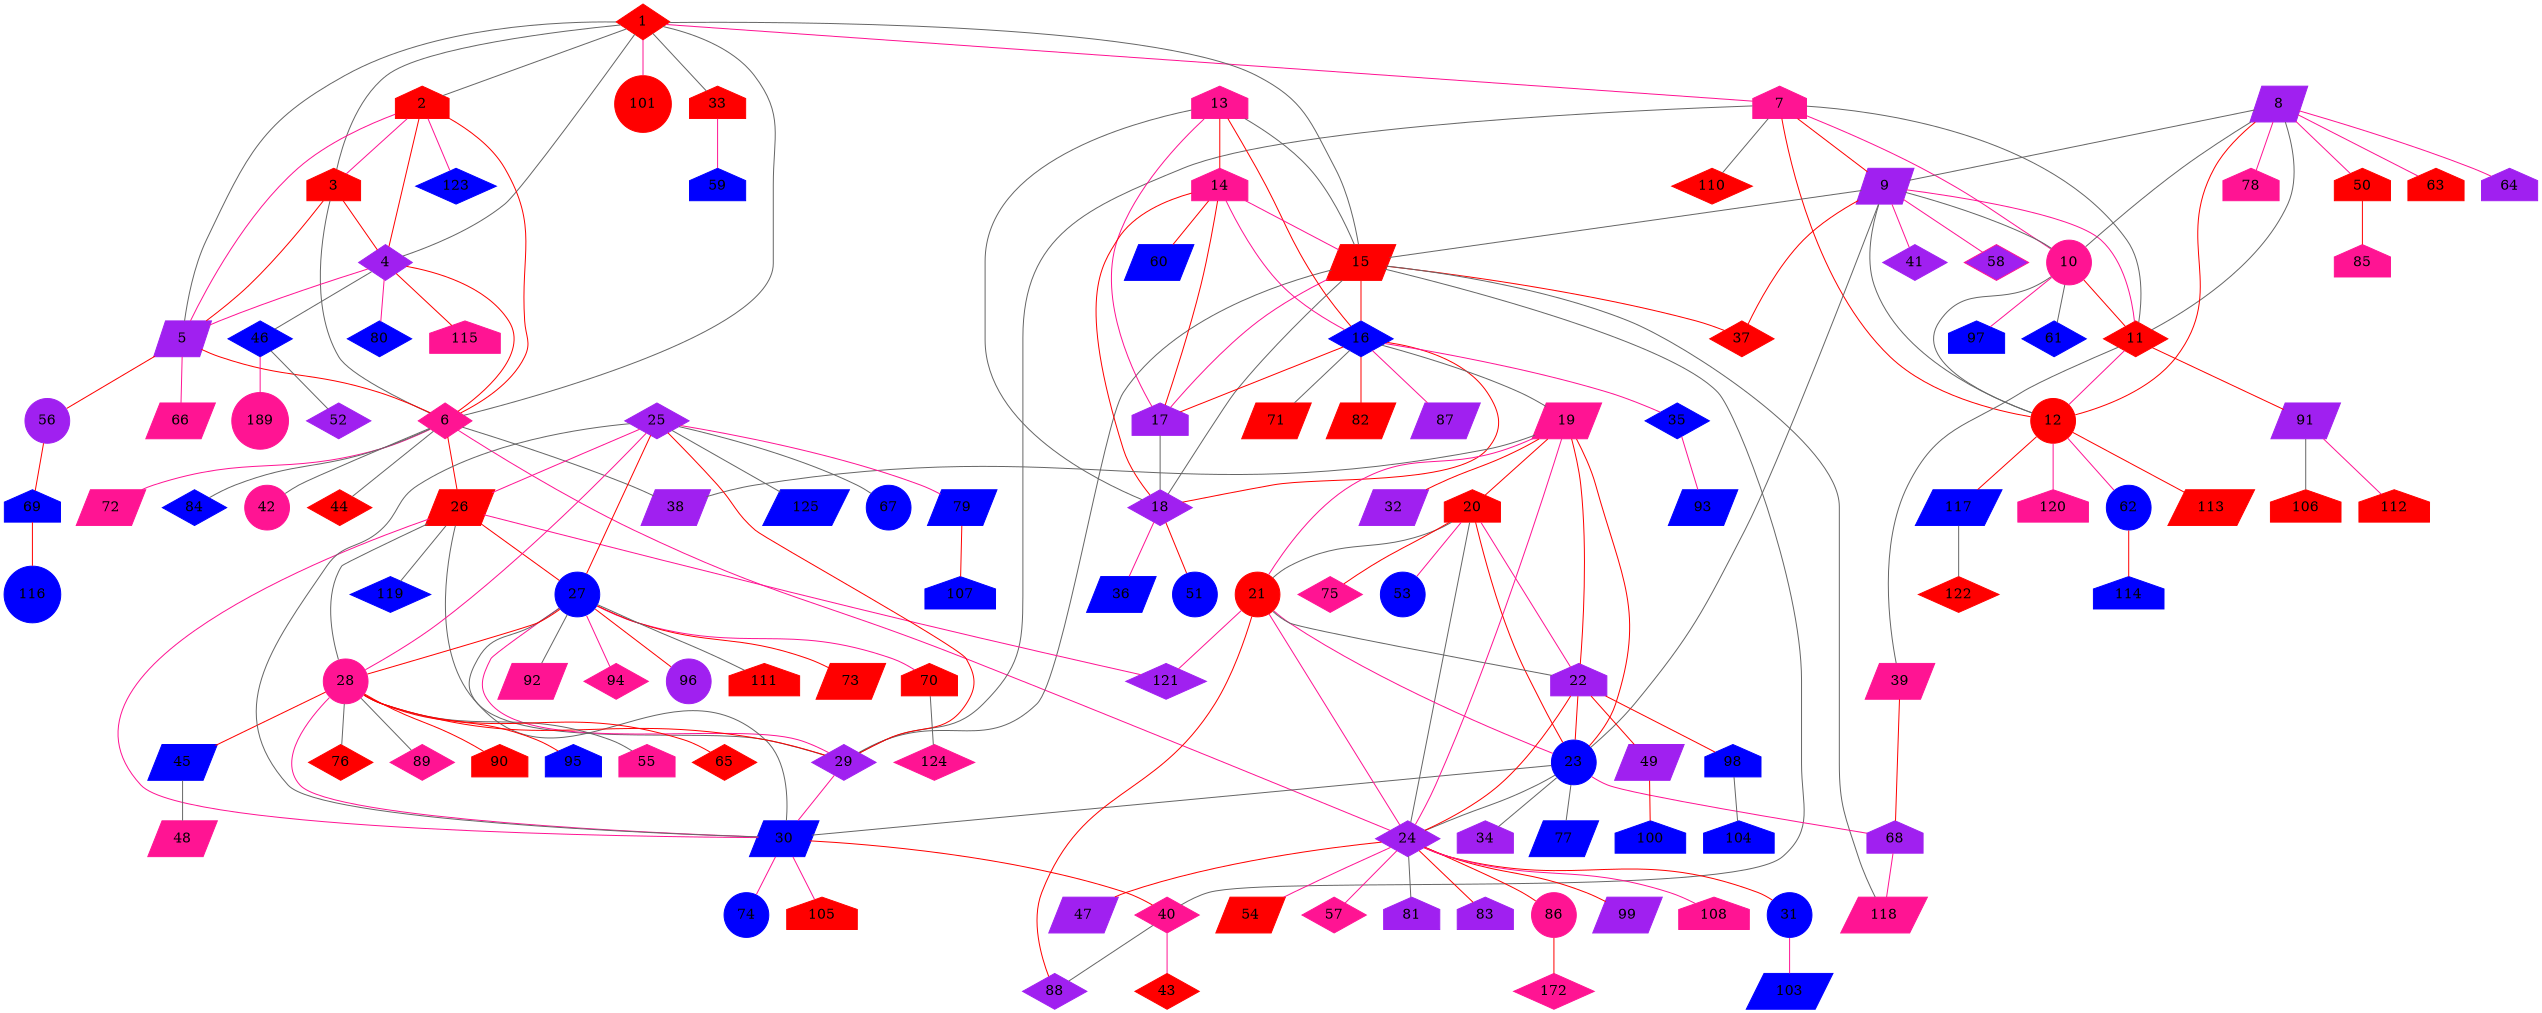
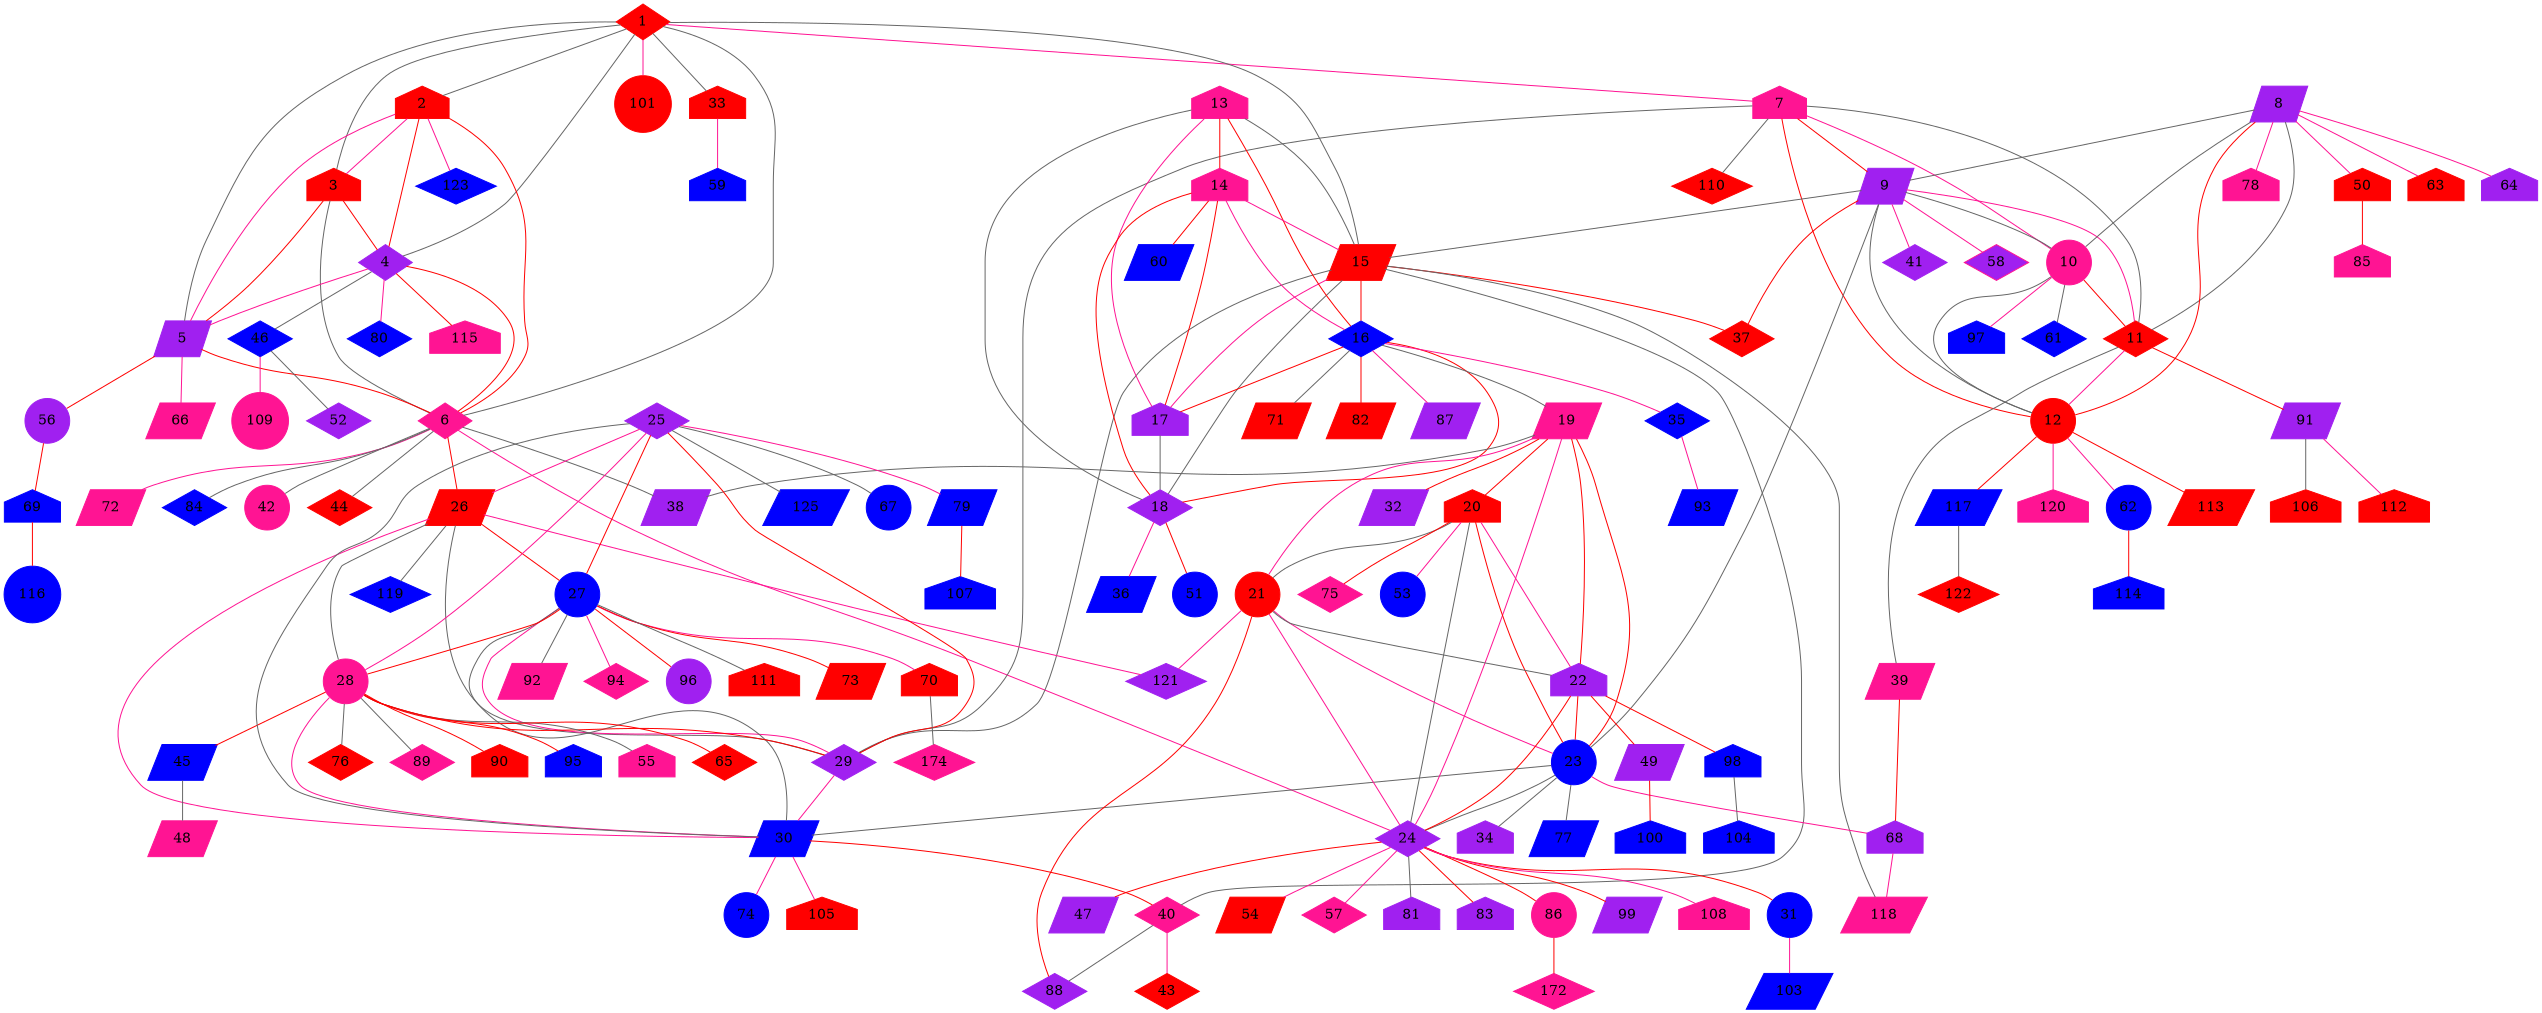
node "189": label "189" -> "109"
node "124": label "124" -> "174"
